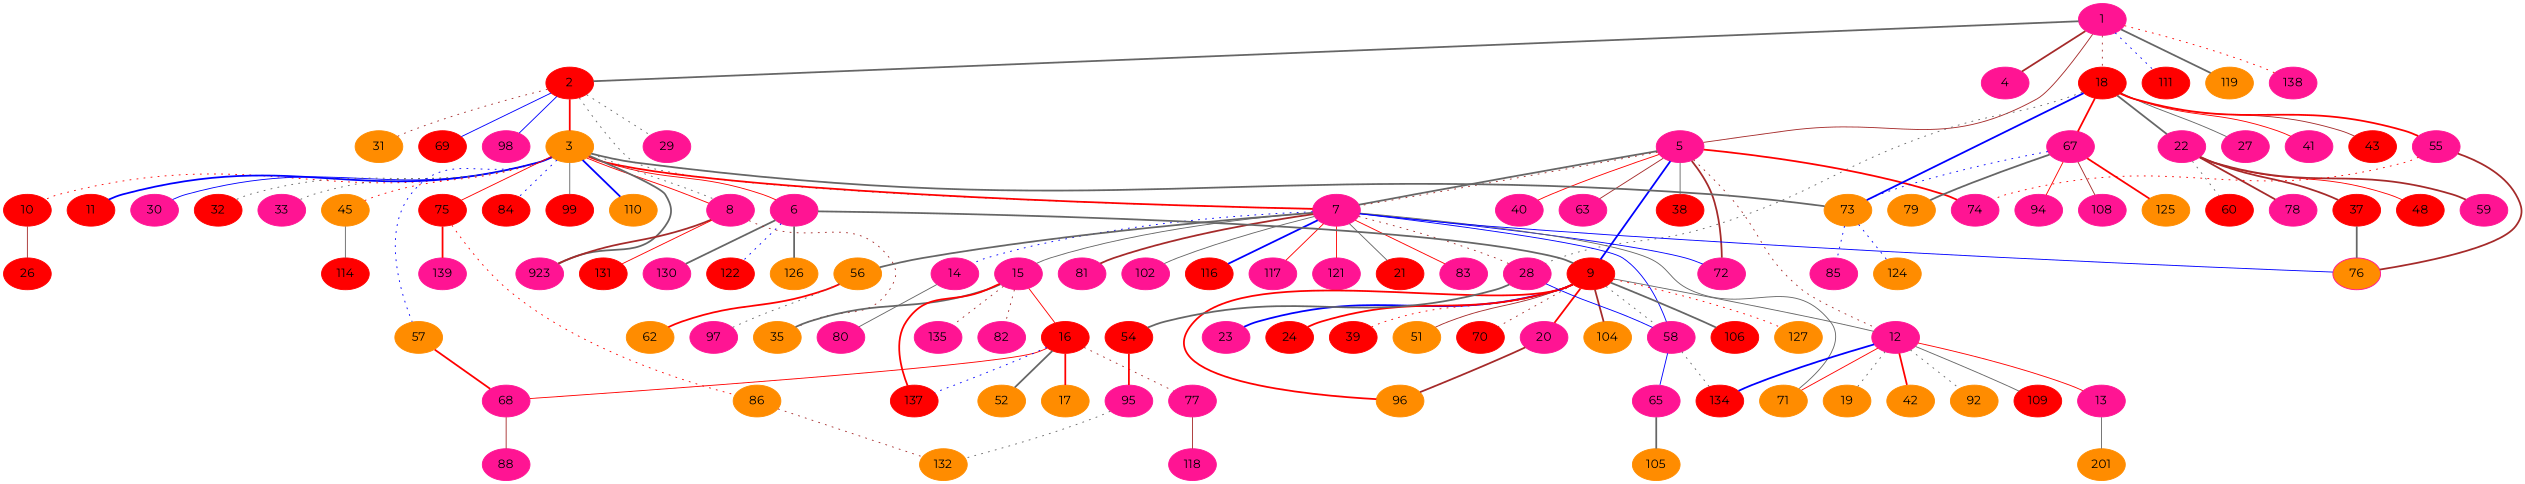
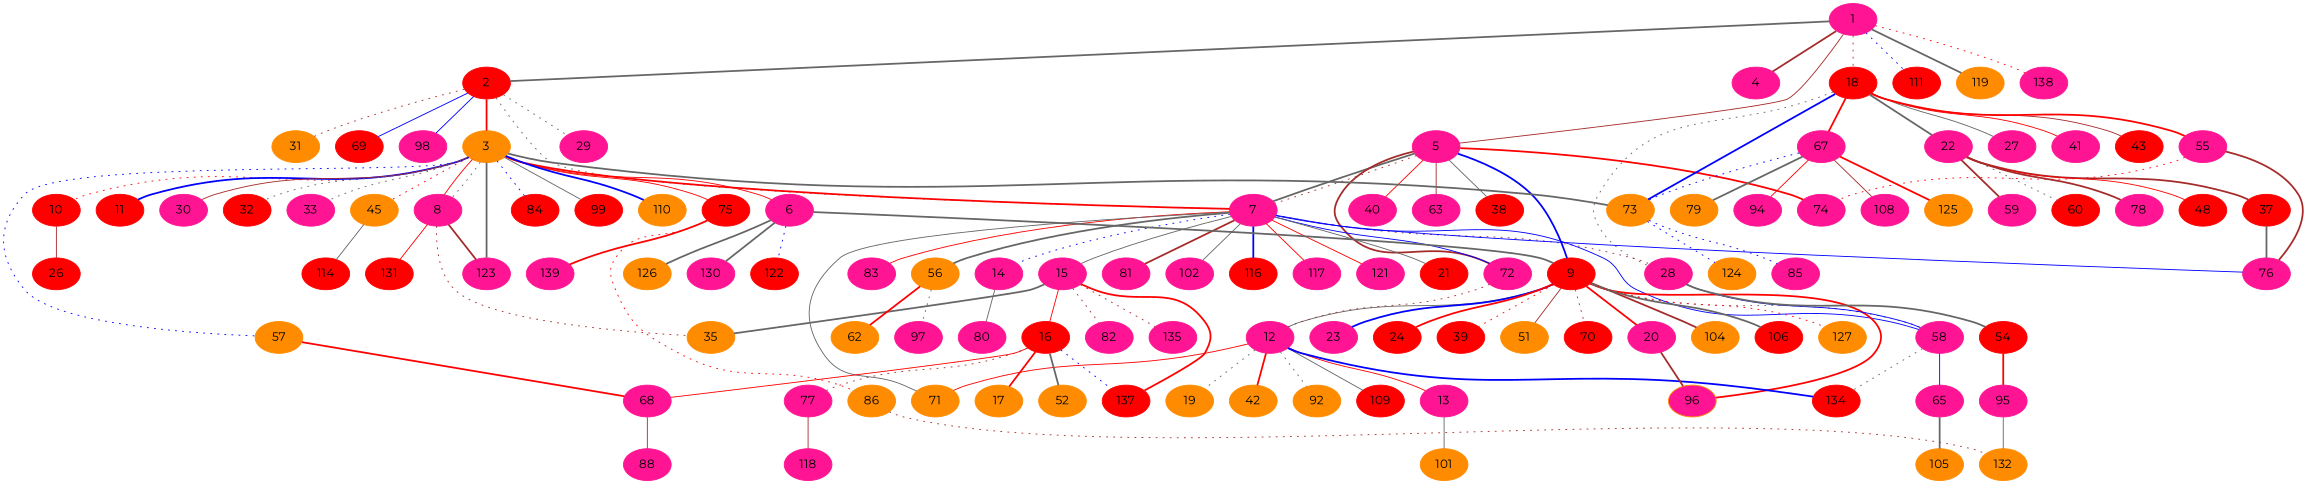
edge "3" -- "30": color blue -> brown
edge "5" -- "12": now "72" -- "12"
node "923": label "923" -> "123"
node "76": fillcolor darkorange -> deeppink
node "96": fillcolor darkorange -> deeppink
edge "95" -- "132": style dotted -> solid
node "201": label "201" -> "101"
